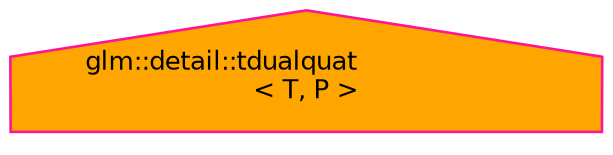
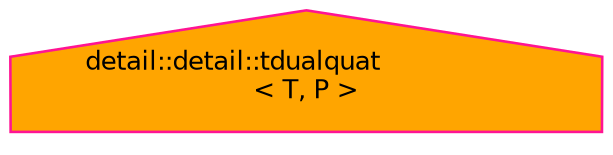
node "glm::detail::tdualquat < T, P >": label "glm::detail::tdualquat < T, P >" -> "detail::detail::tdualquat < T, P >"
